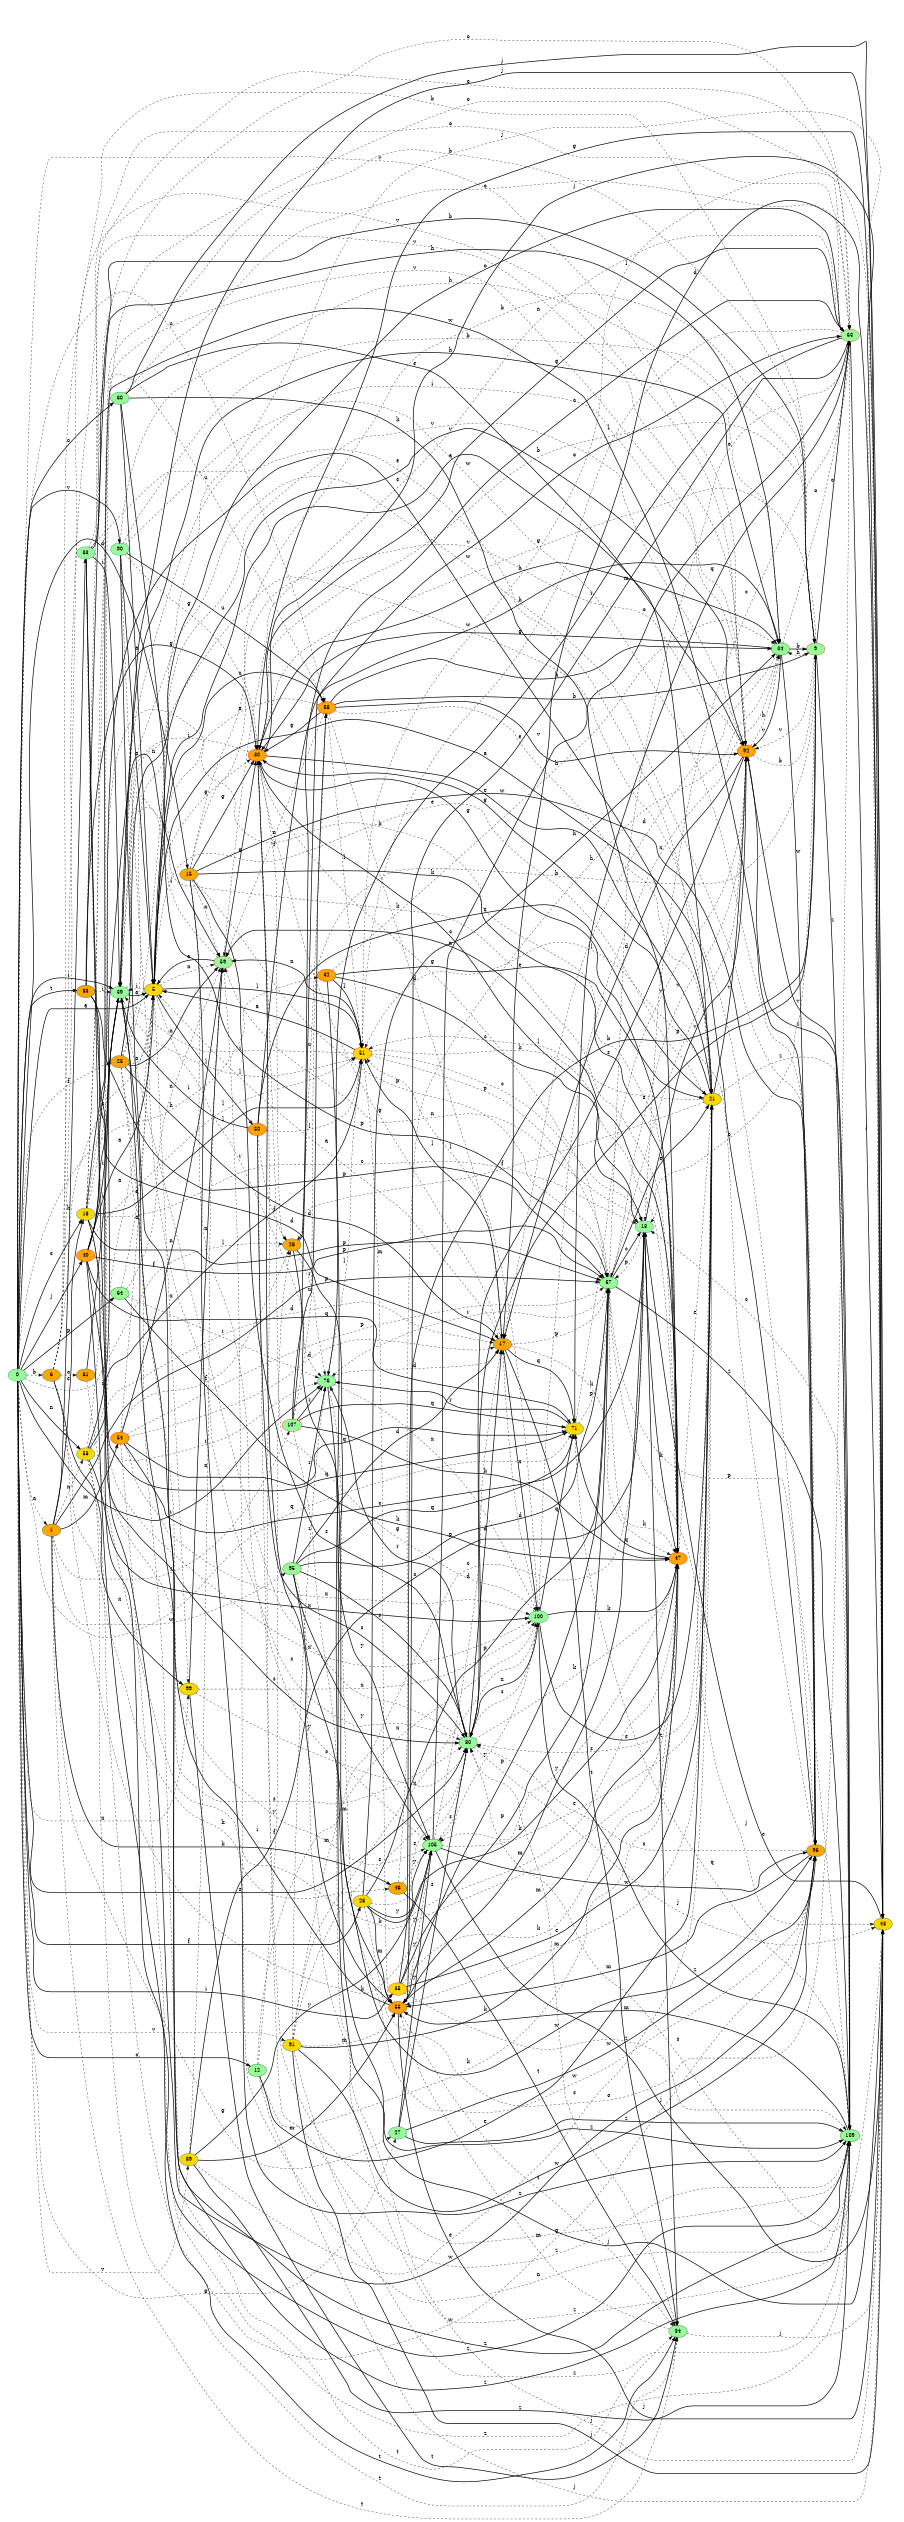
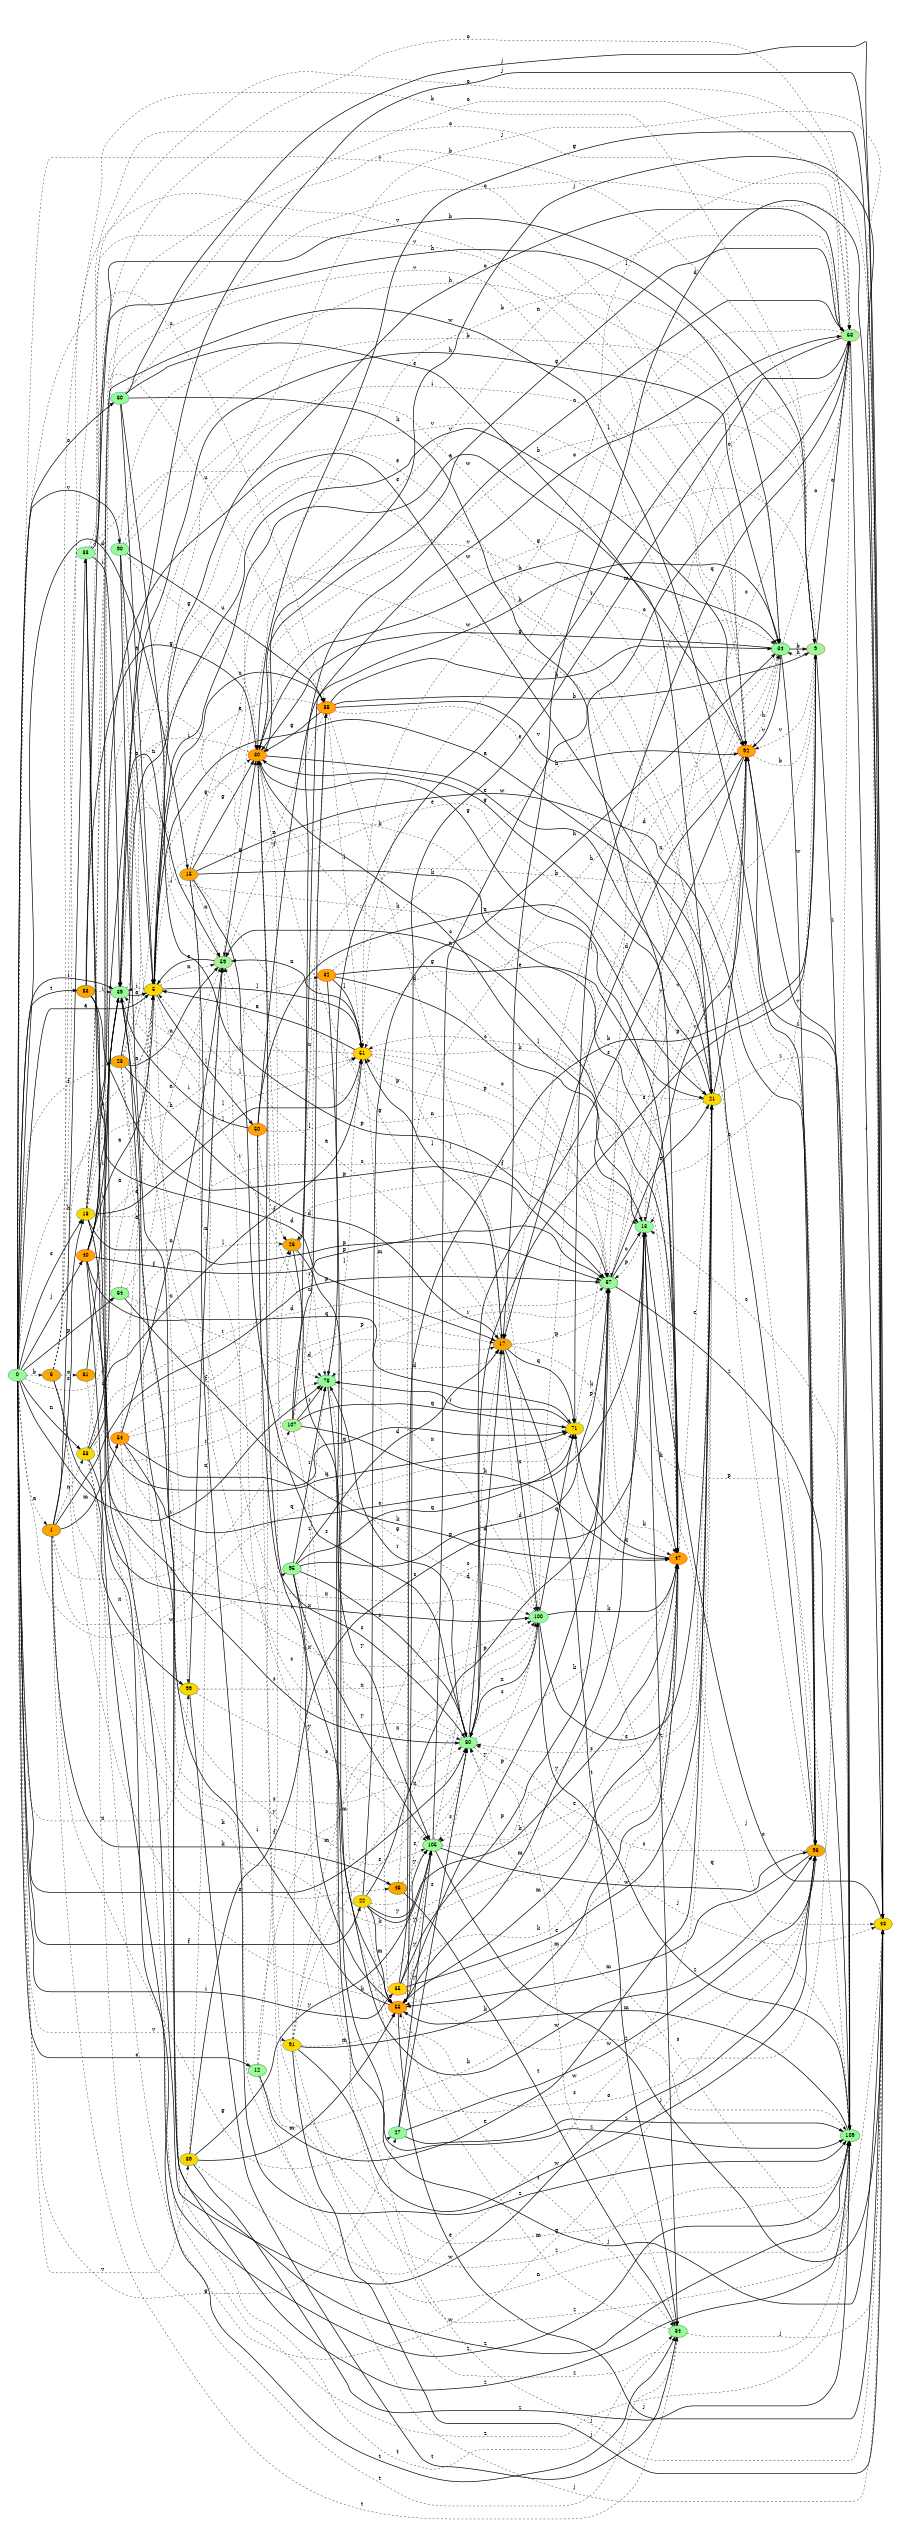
node "28": label "28" -> "22"
